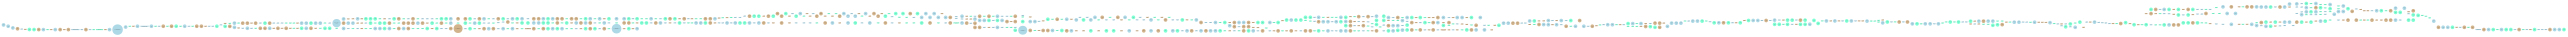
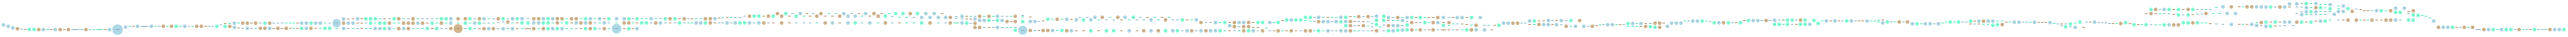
node "0x01100b3f movl": fillcolor tan -> aquamarine
